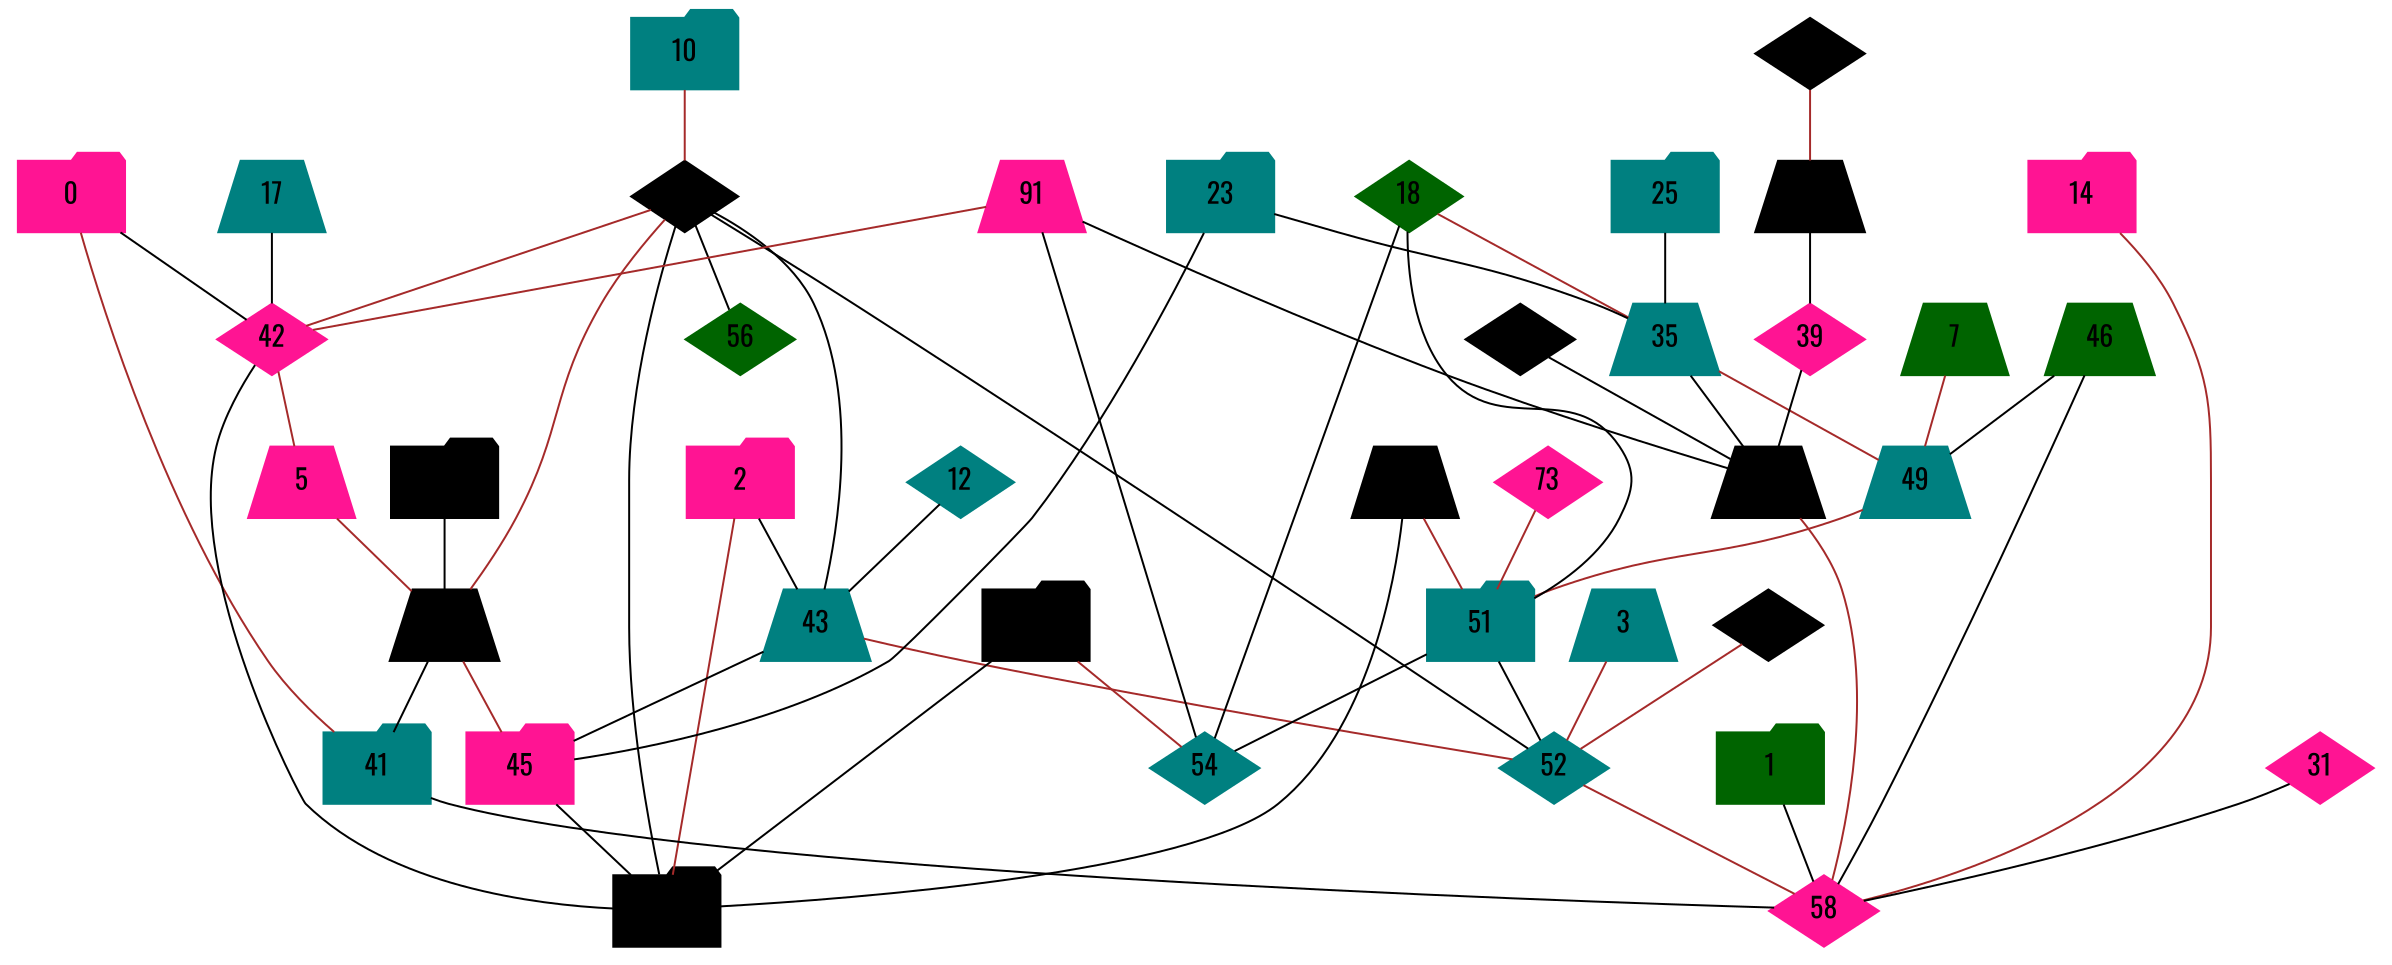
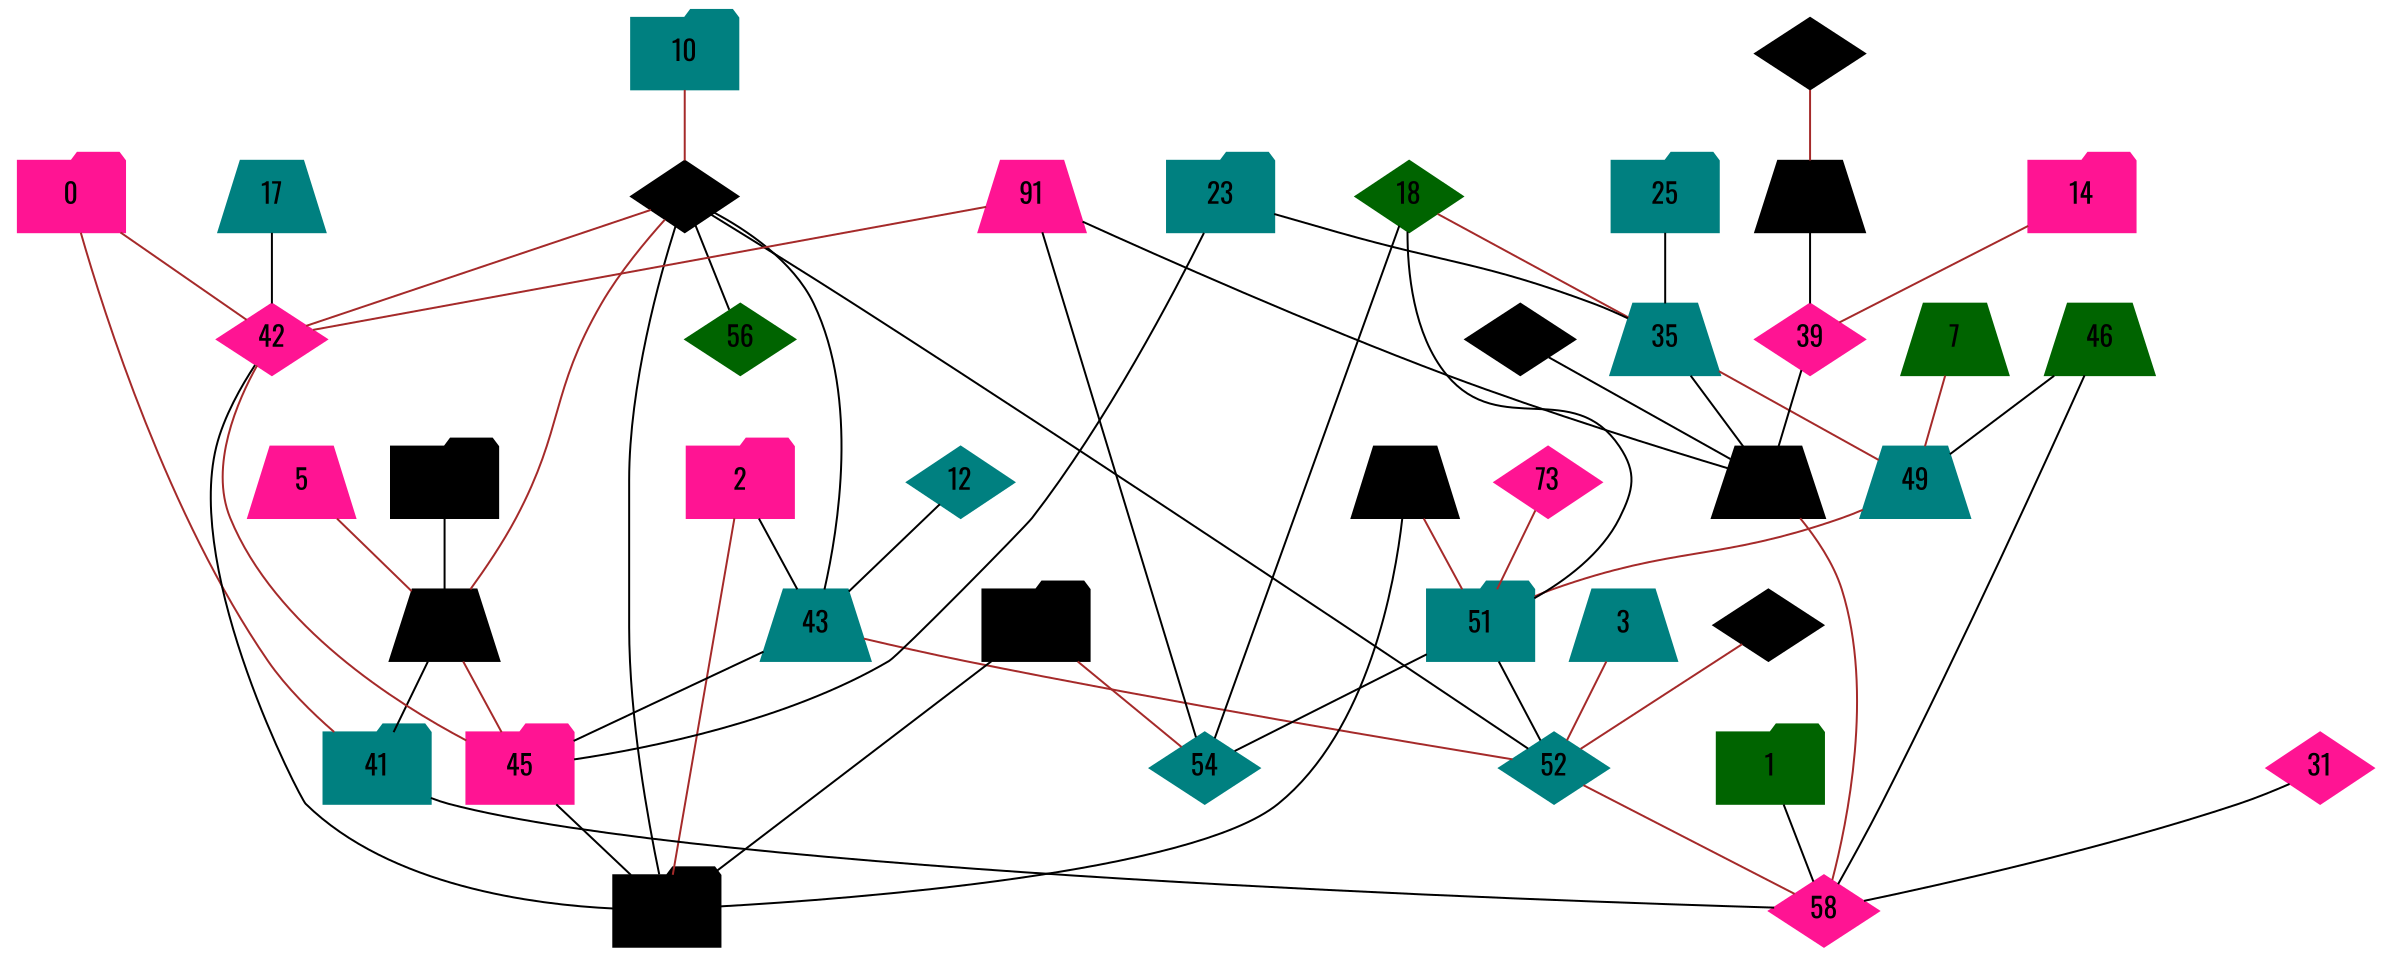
edge "0" -- "42": color black -> brown
edge "42" -- "5": now "42" -- "45"
edge "14" -- "58": now "14" -- "39"
